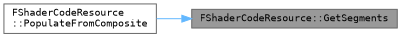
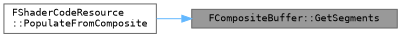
node "FShaderCodeResource::GetSegments": label "FShaderCodeResource::GetSegments" -> "FCompositeBuffer::GetSegments"
